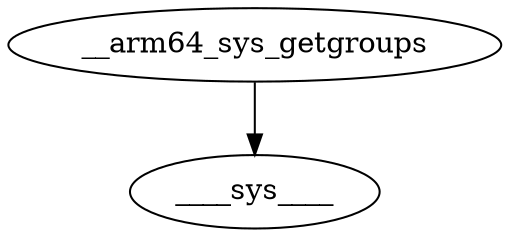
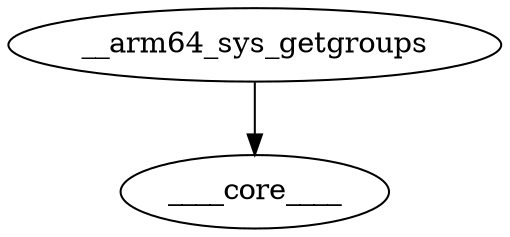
node "____sys____": label "____sys____" -> "____core____"
